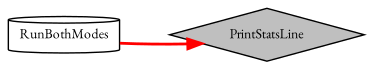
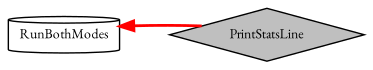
edge "RunBothModes" -> "PrintStatsLine": reversed
